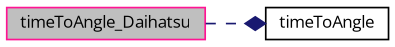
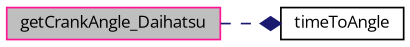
node "timeToAngle_Daihatsu": label "timeToAngle_Daihatsu" -> "getCrankAngle_Daihatsu"
